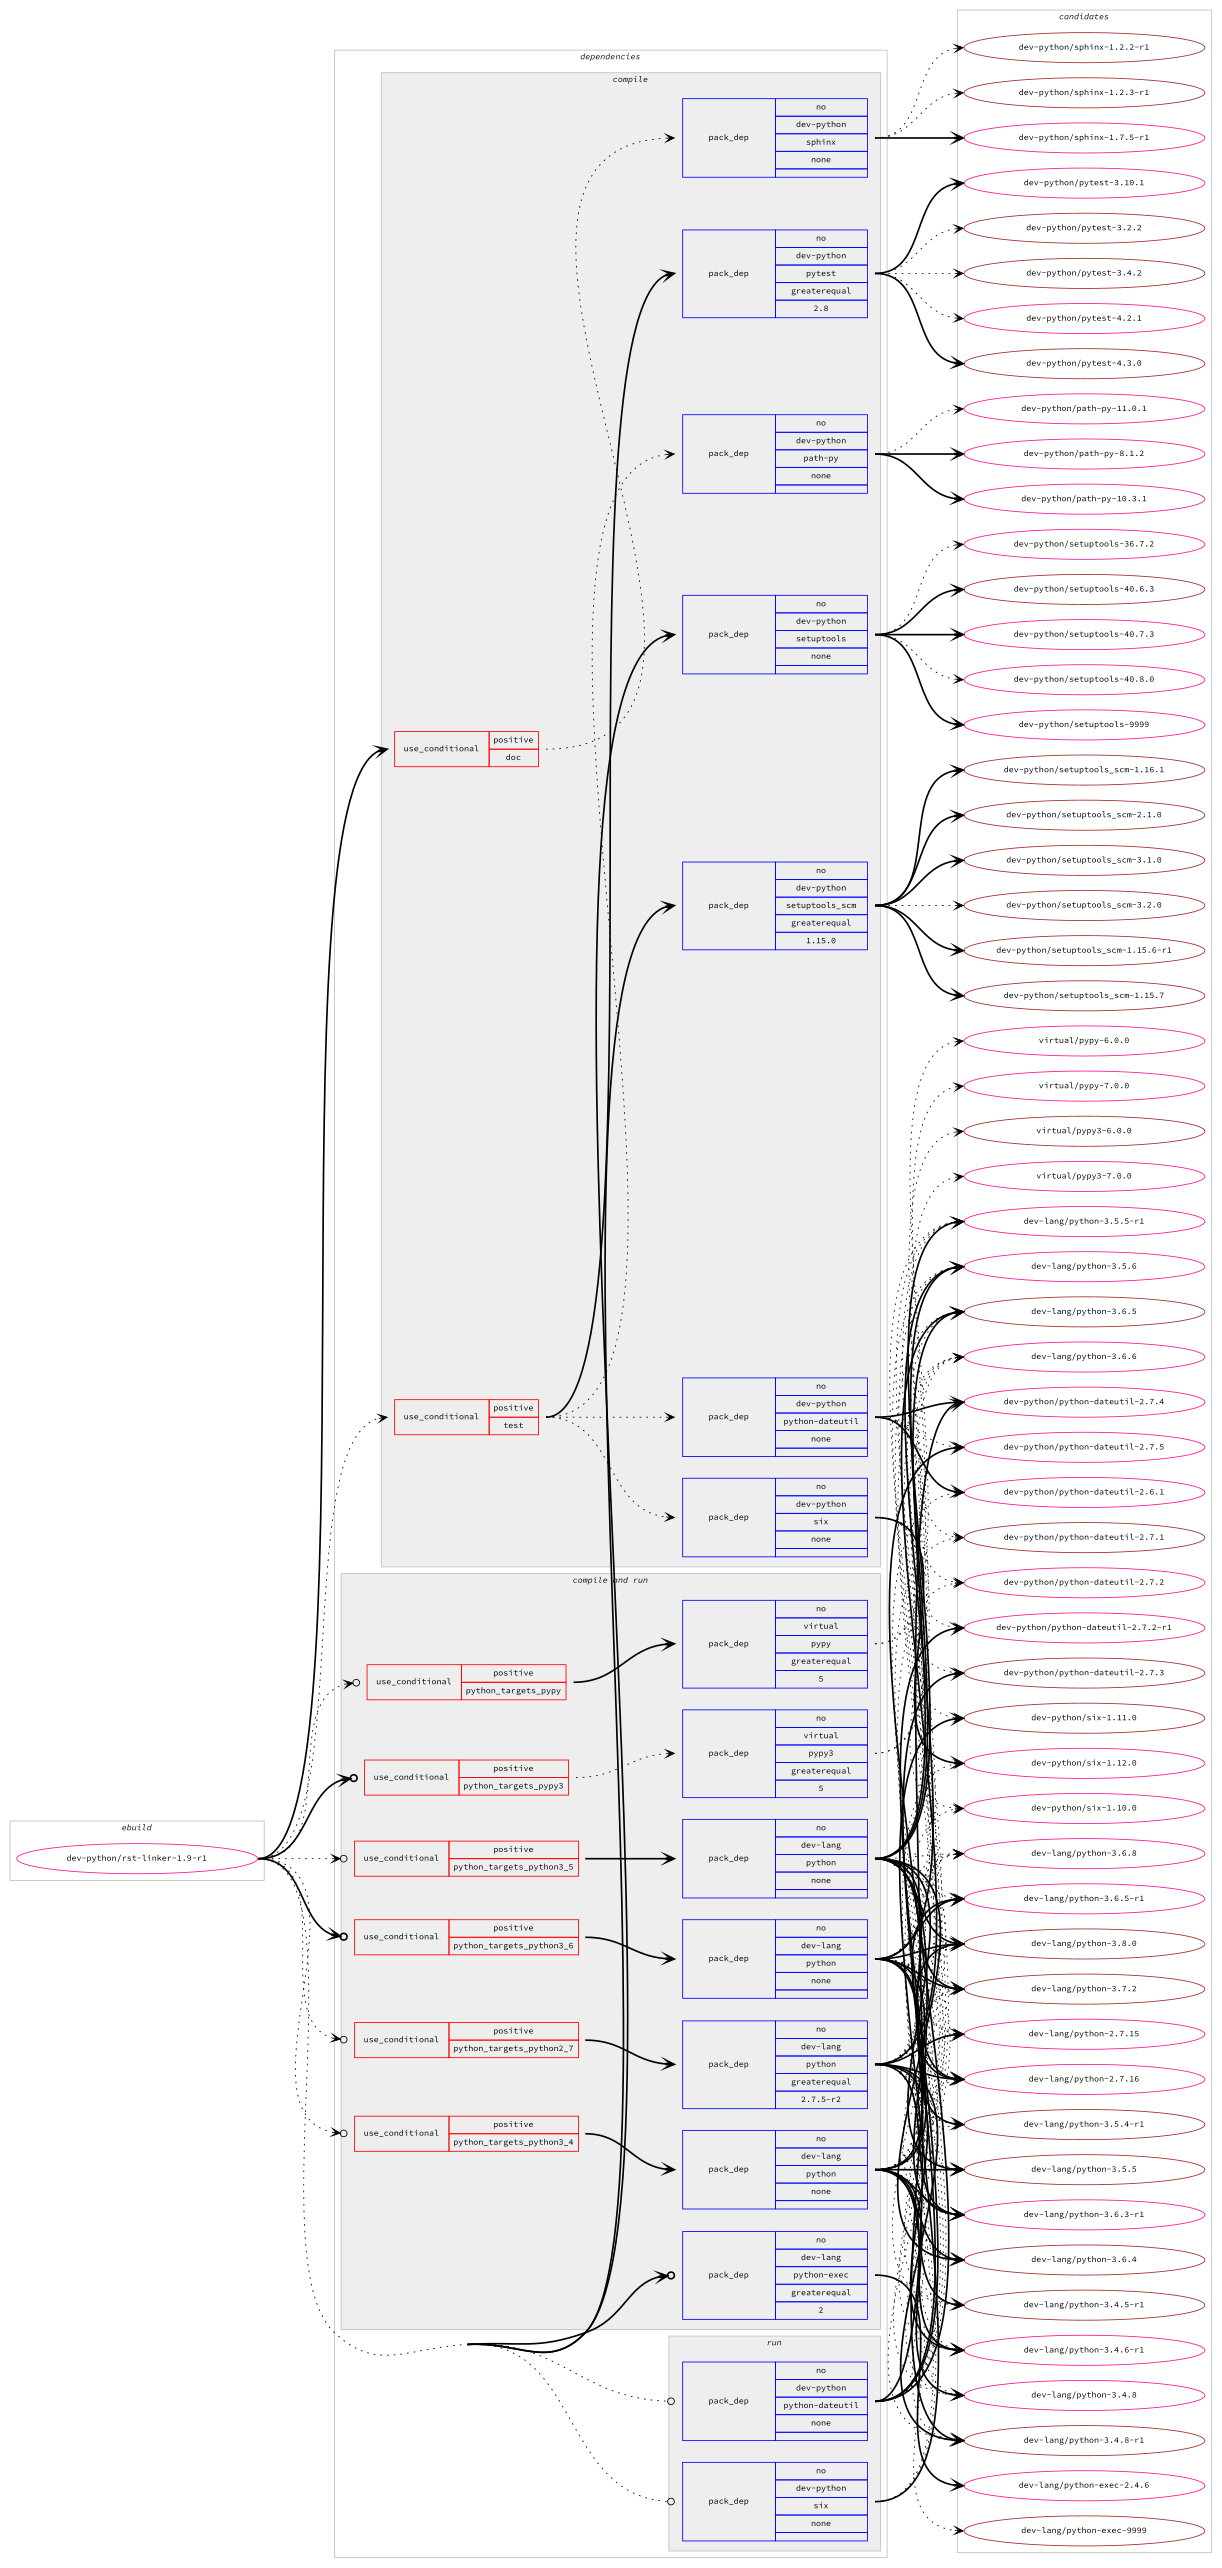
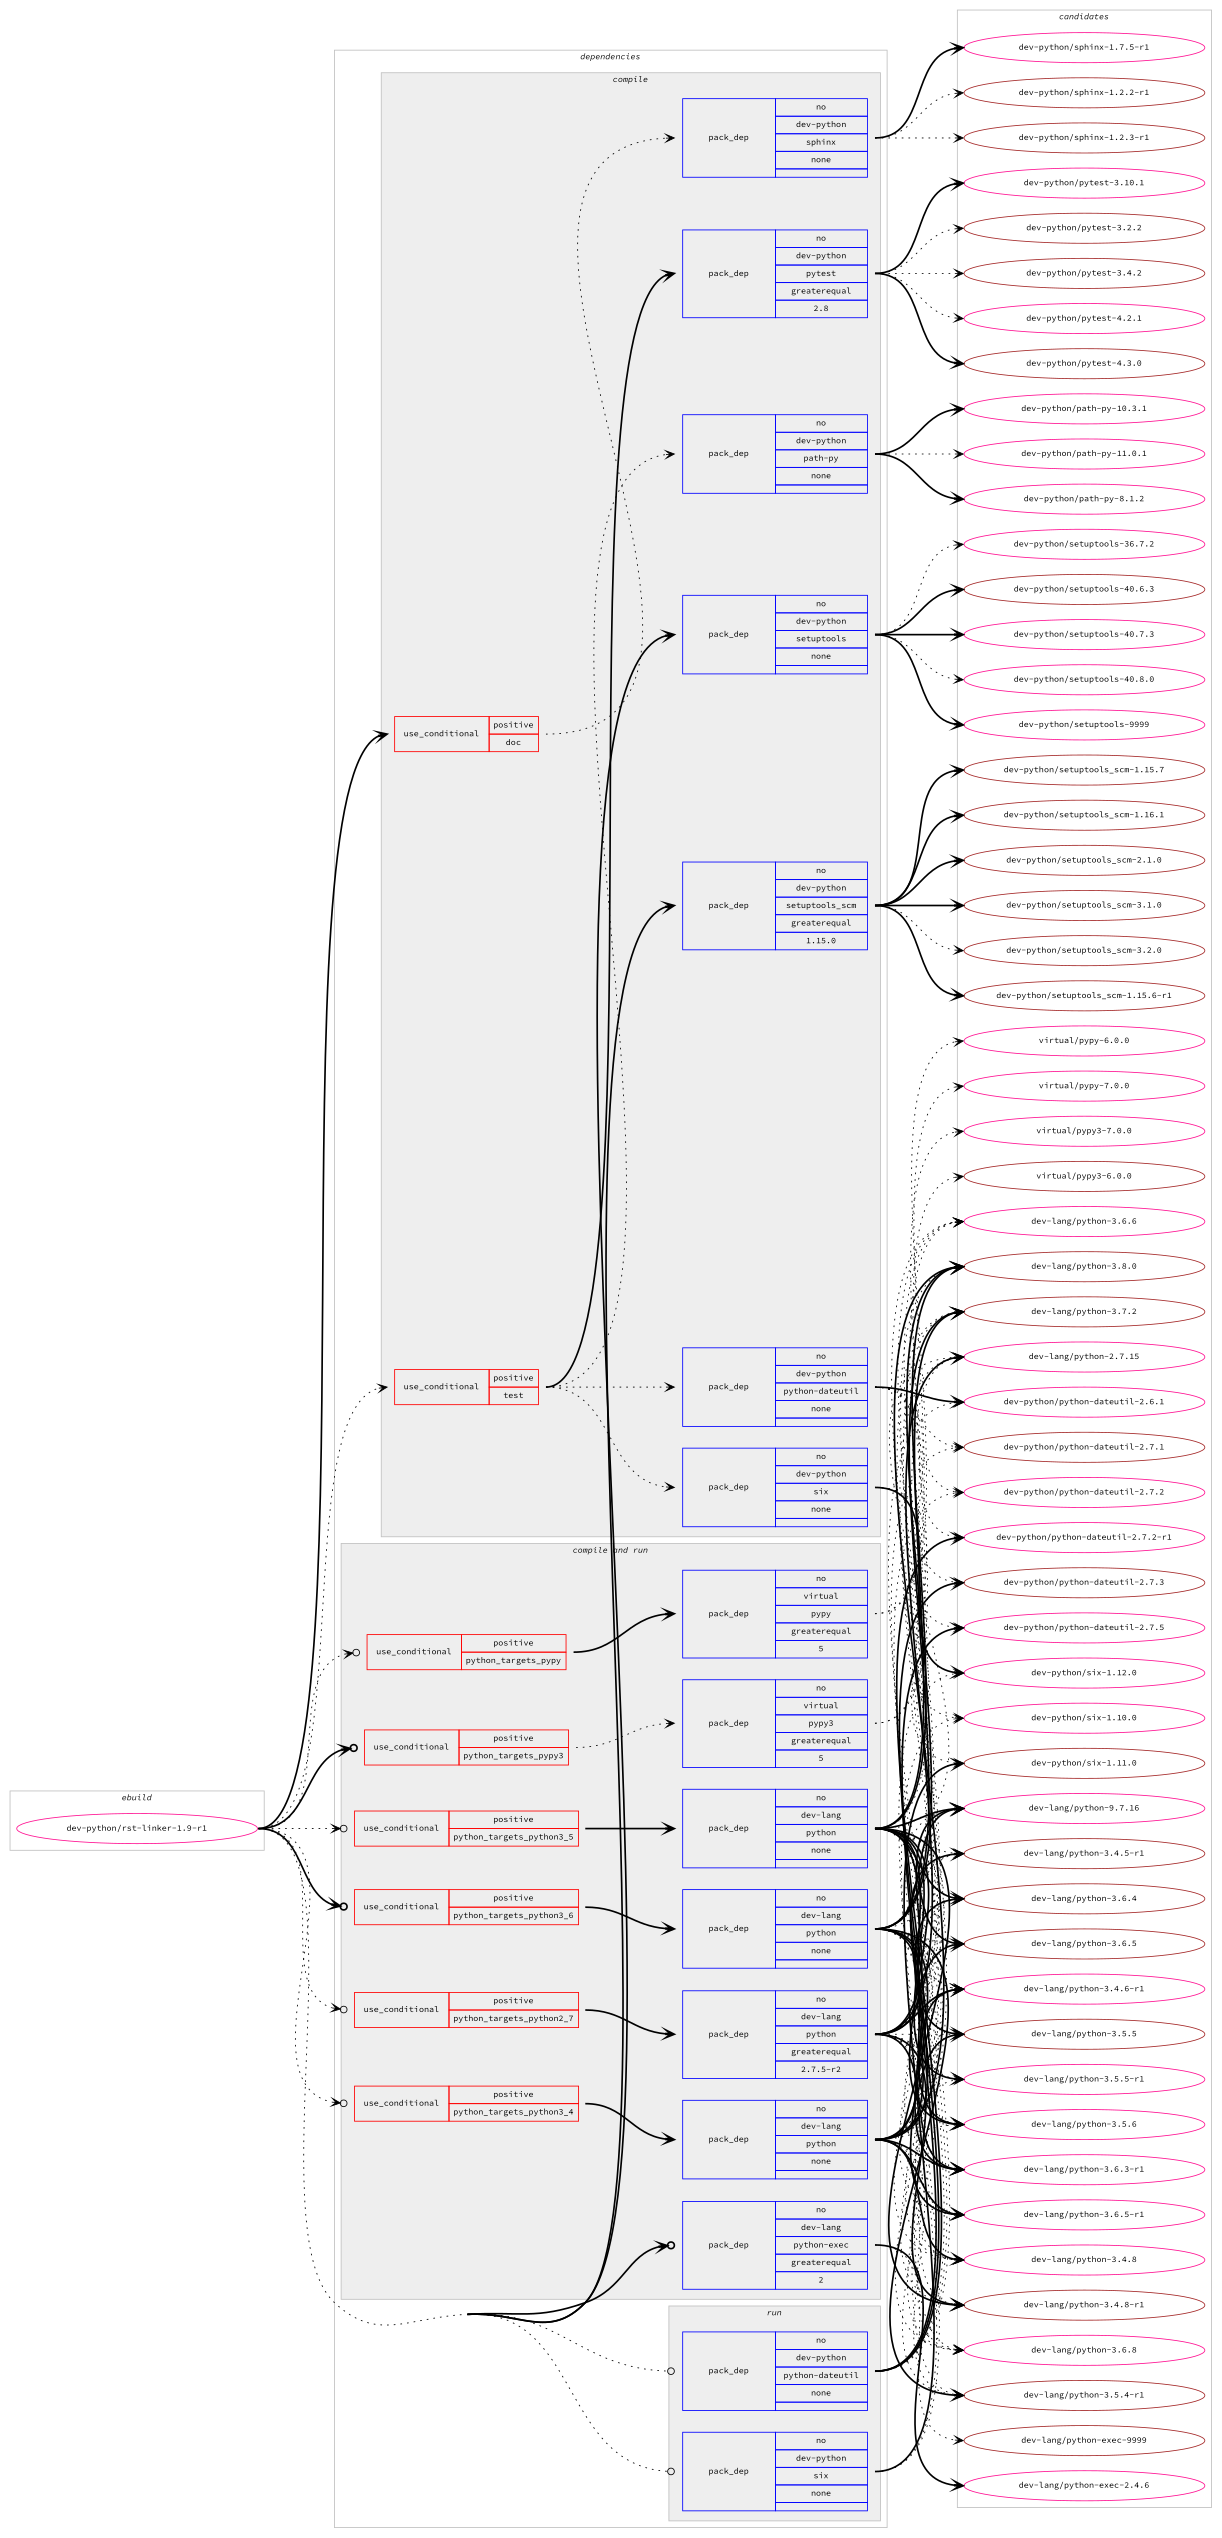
node "dev-python/python-dateutil-2.7.4": removed
node "dev-lang/python-2.7.16": label "dev-lang/python-2.7.16" -> "dev-lang/python-9.7.16"
